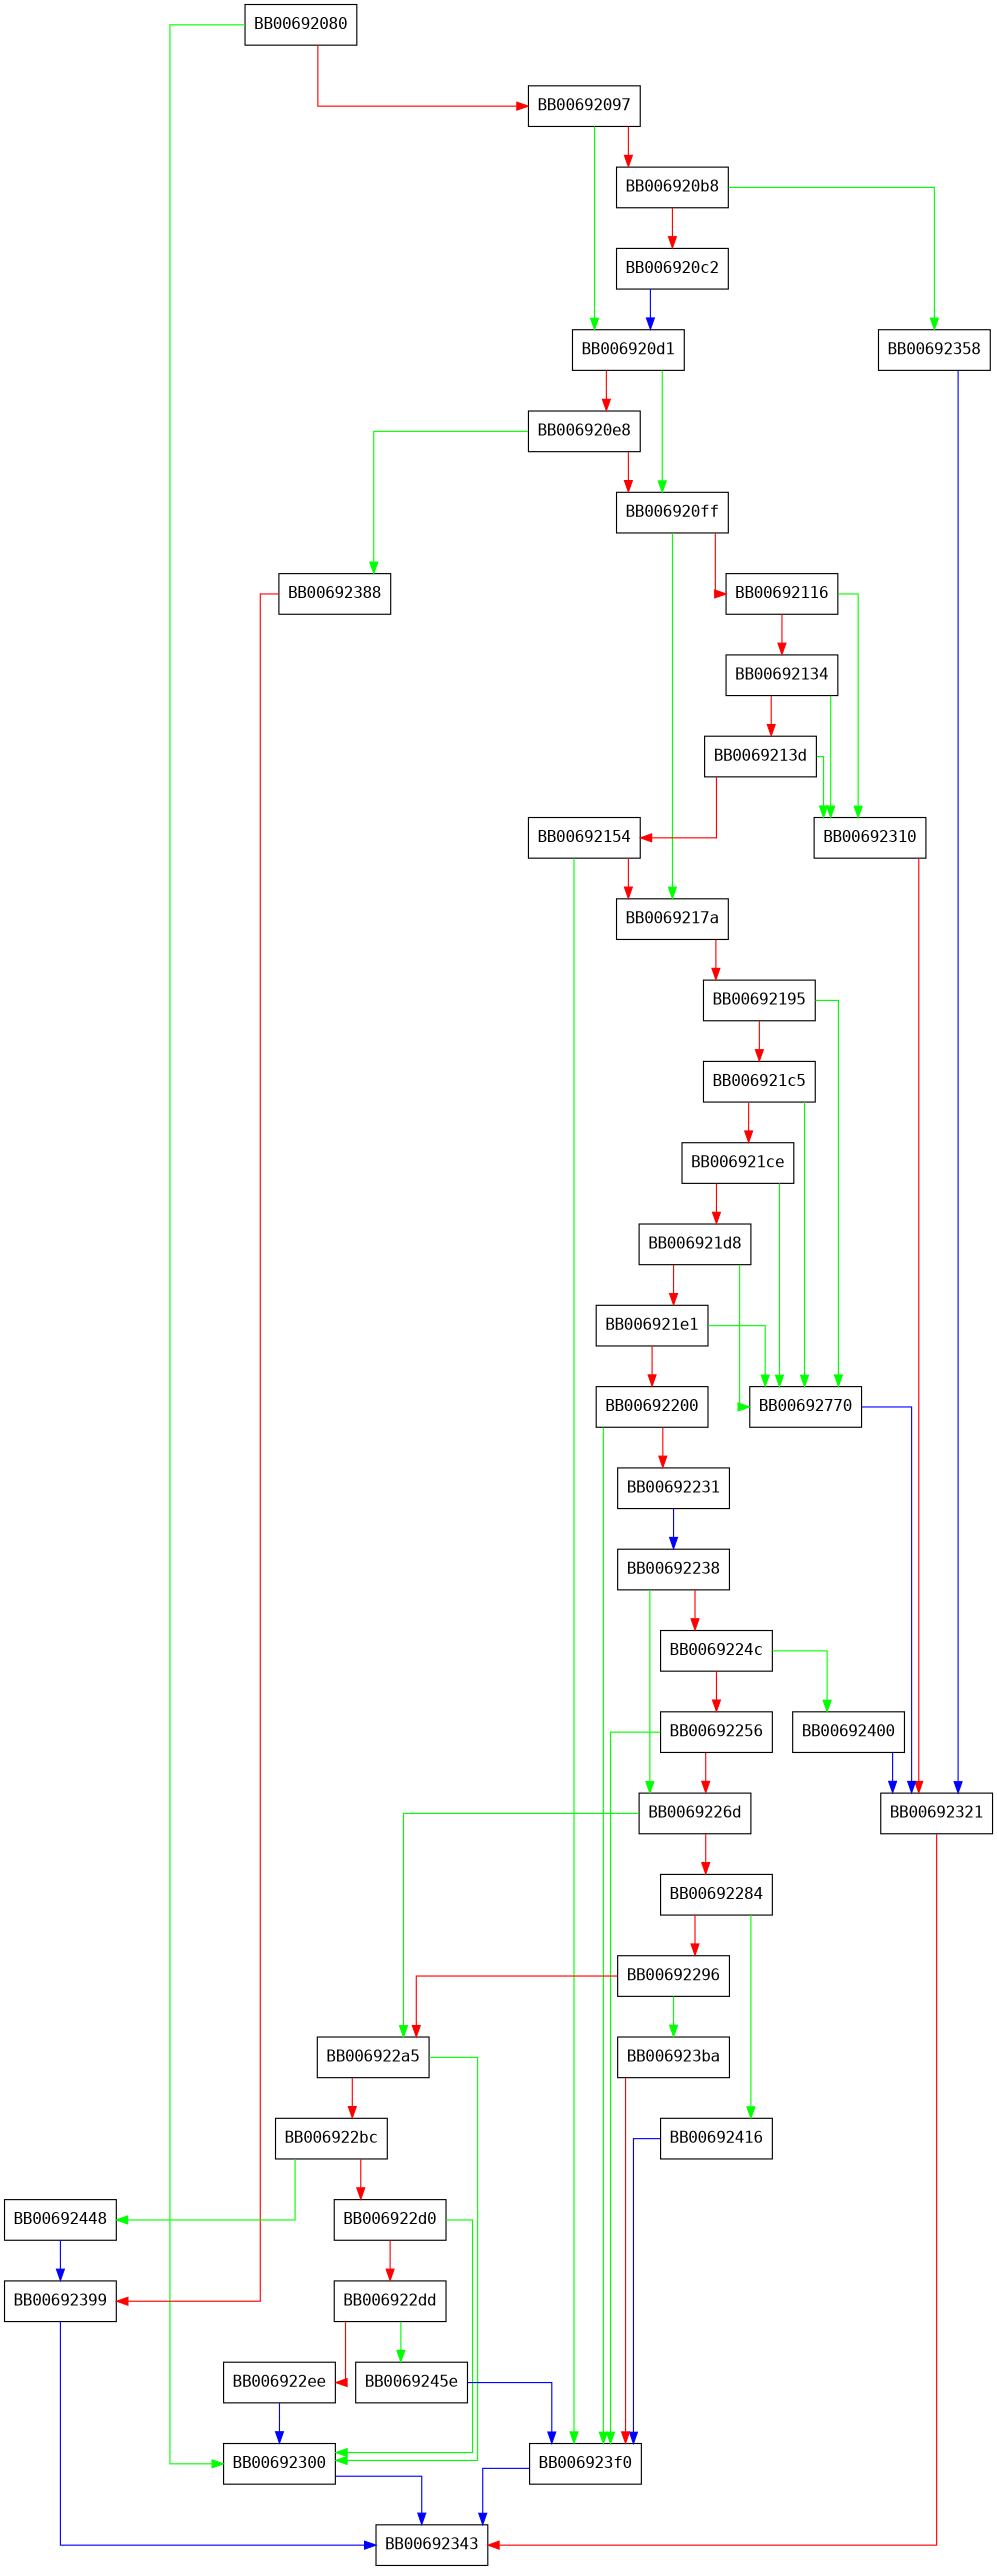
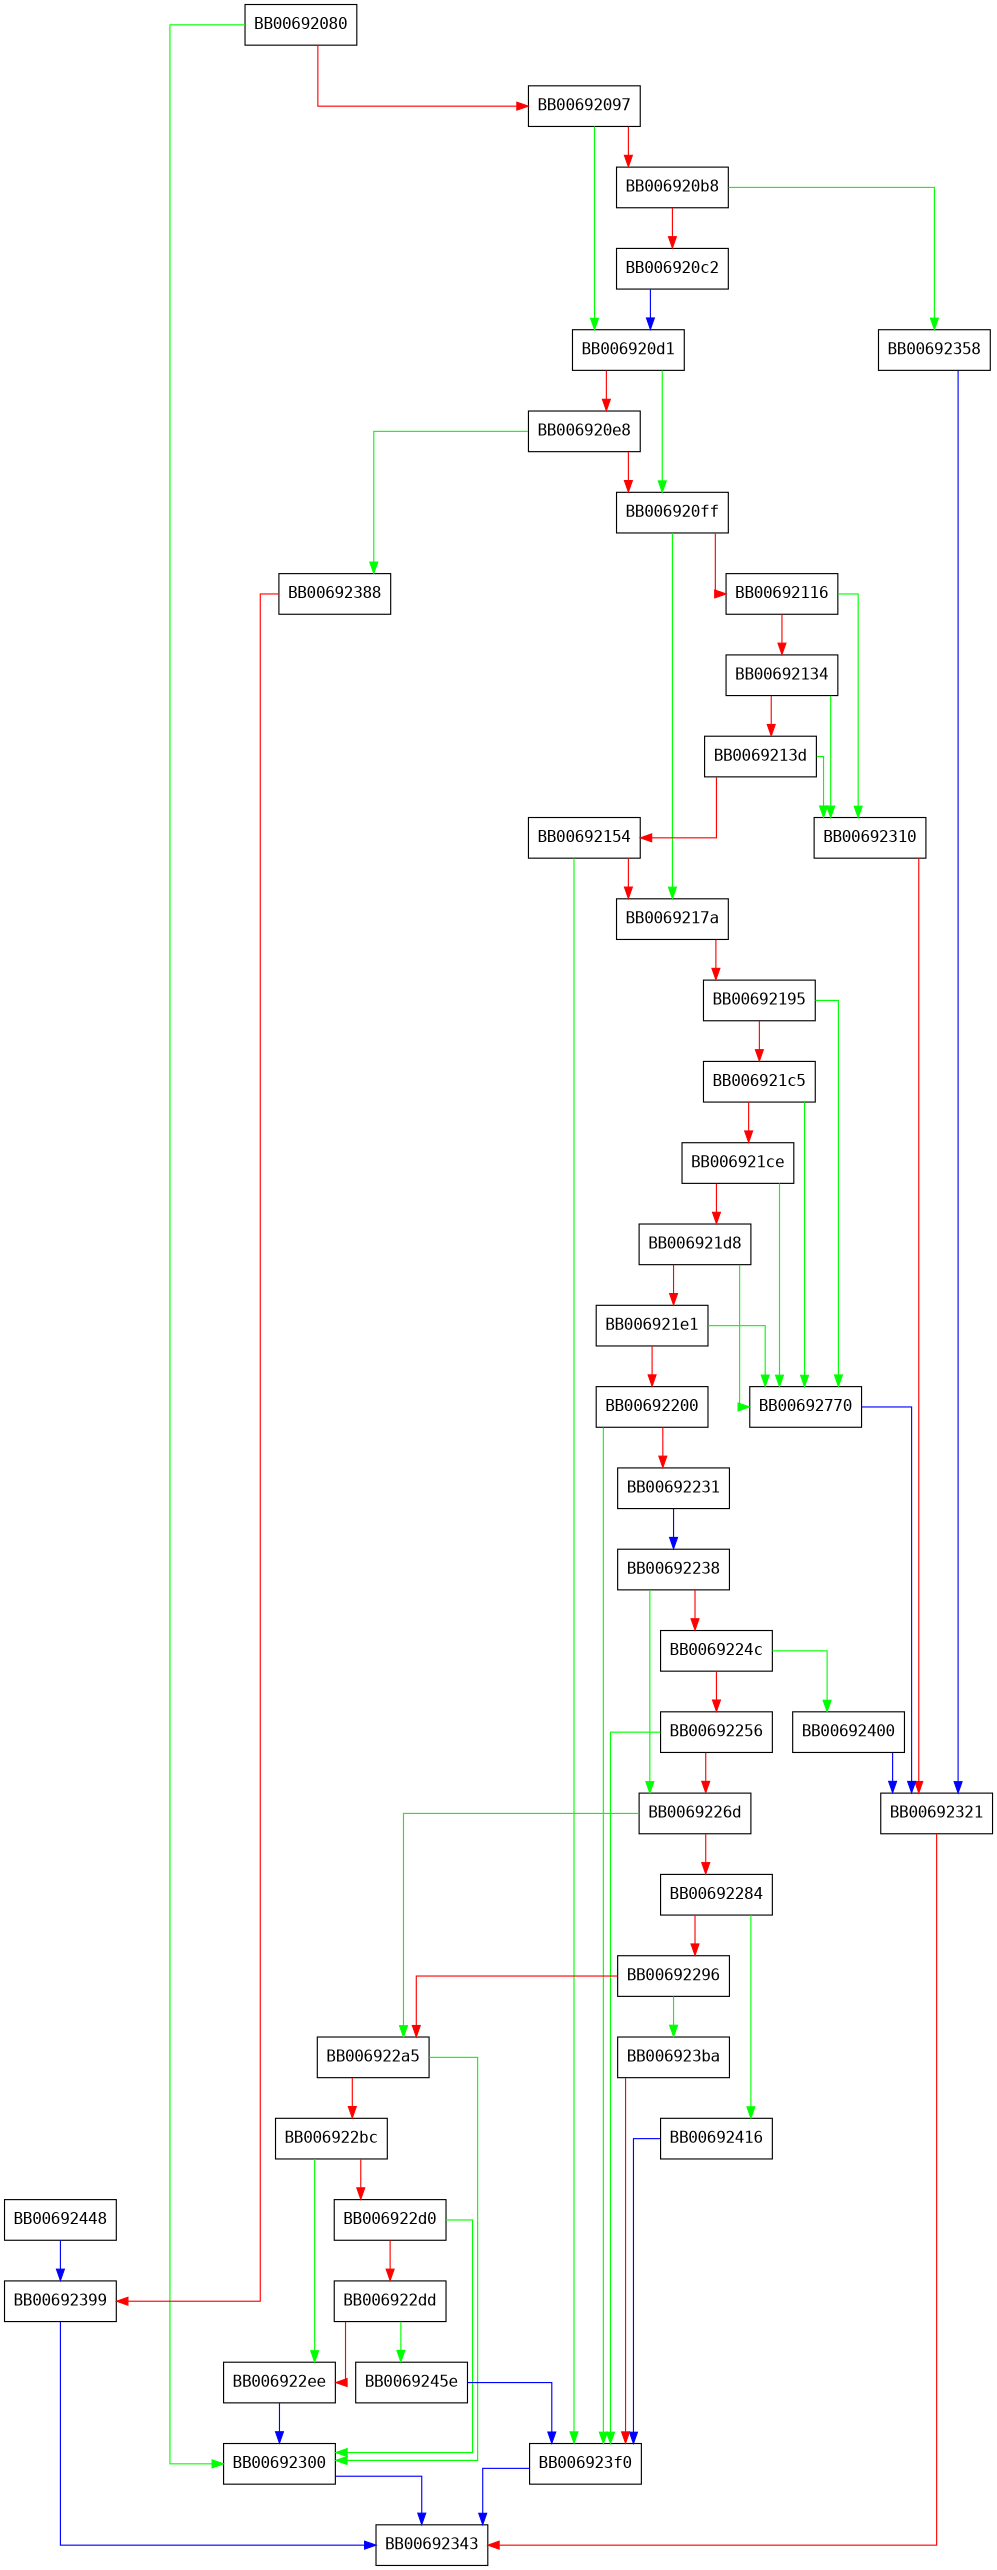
edge "BB006922bc" -> "BB00692448": now "BB006922bc" -> "BB006922ee"
